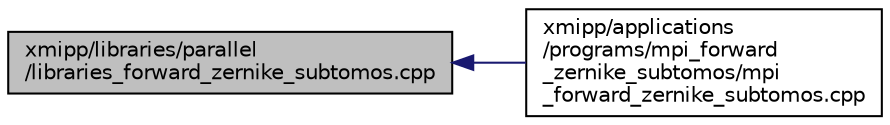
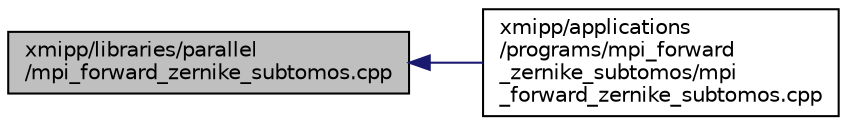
node "xmipp/libraries/parallel /libraries_forward_zernike_subtomos.cpp": label "xmipp/libraries/parallel /libraries_forward_zernike_subtomos.cpp" -> "xmipp/libraries/parallel /mpi_forward_zernike_subtomos.cpp"
